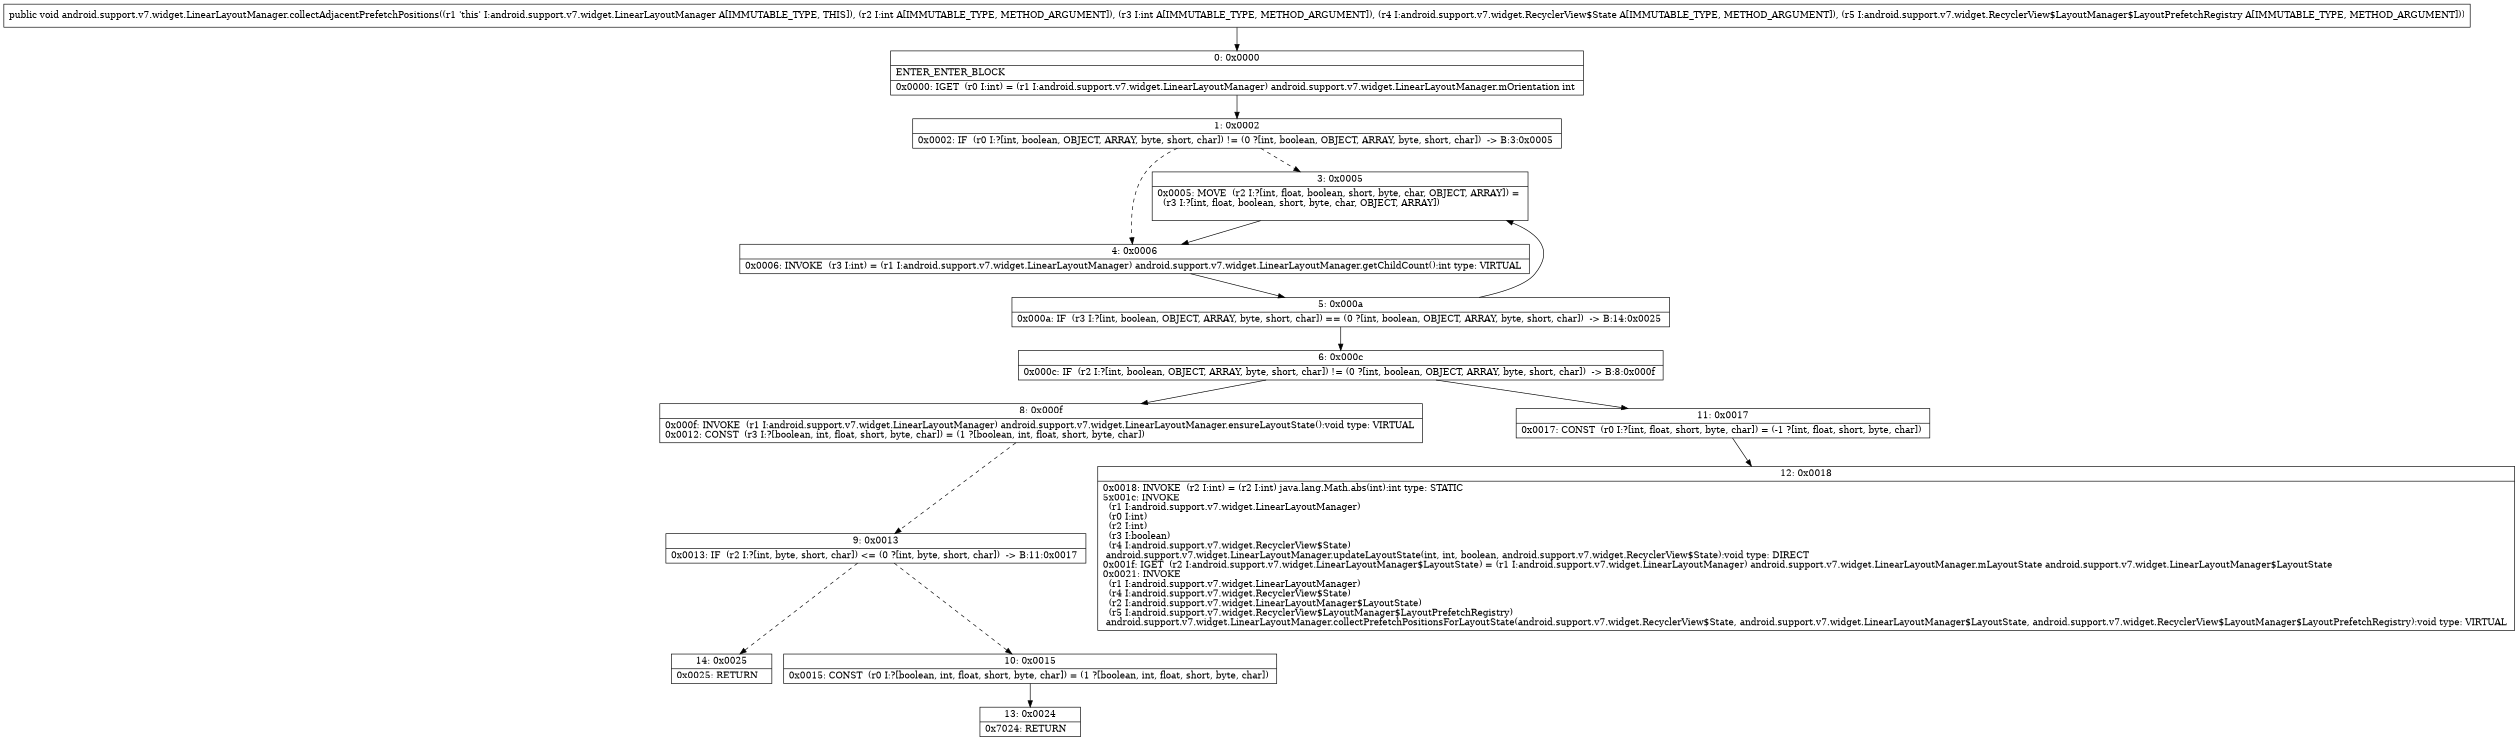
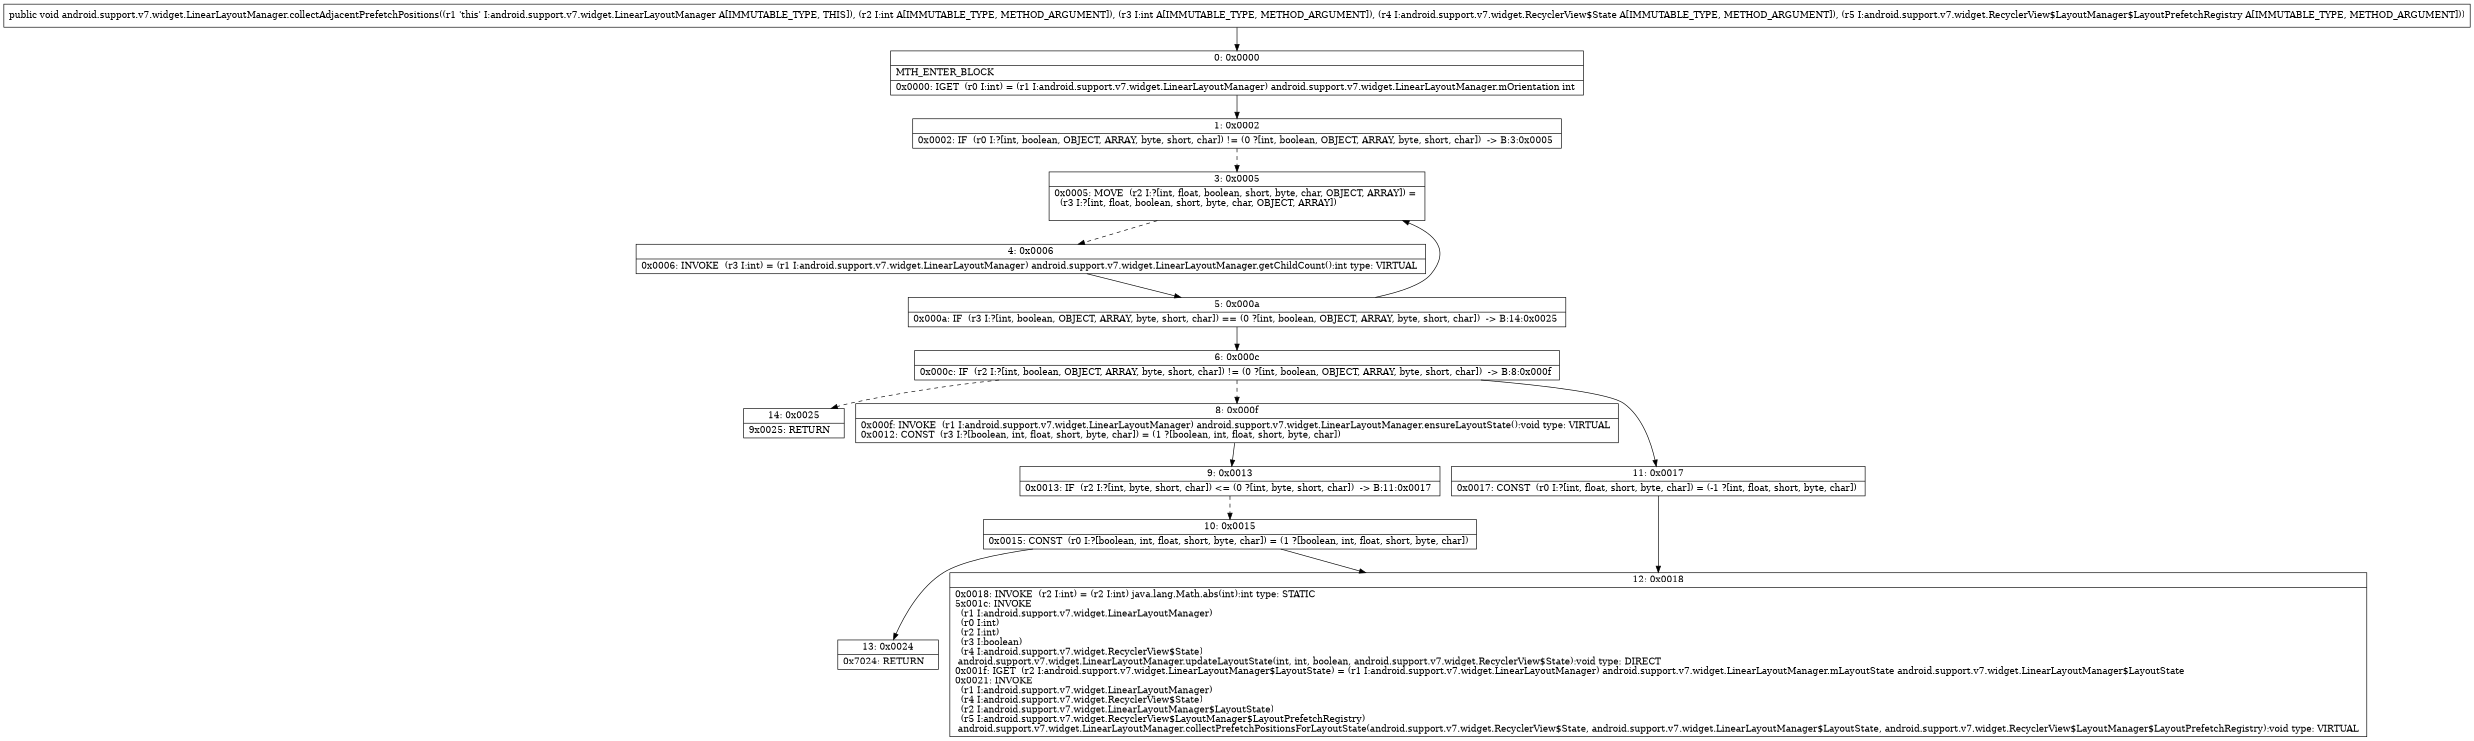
node "0: 0x0000": text "ENTER_ENTER_BLOCK" -> "MTH_ENTER_BLOCK"
edge "1: 0x0002" -> "4: 0x0006": removed
edge "3: 0x0005" -> "4: 0x0006": style solid -> dashed
edge "6: 0x000c" -> "8: 0x000f": style solid -> dashed
edge "8: 0x000f" -> "9: 0x0013": style dashed -> solid
edge "10: 0x0015" -> "12: 0x0018": added
edge "9: 0x0013" -> "14: 0x0025": now "6: 0x000c" -> "14: 0x0025"
node "14: 0x0025": text "0x0025: RETURN" -> "9x0025: RETURN"
